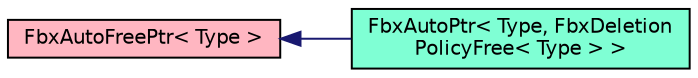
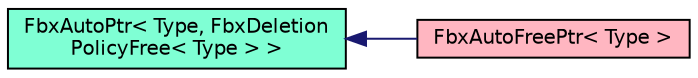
edge "FbxAutoPtr< Type, FbxDeletion PolicyFree< Type > >" -> "FbxAutoFreePtr< Type >": reversed
